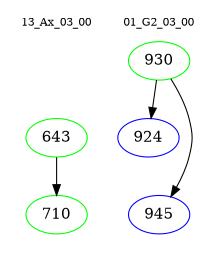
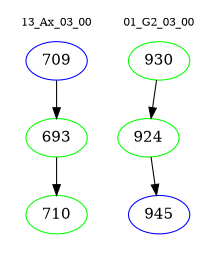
node "709": added
edge "930" -> "945": now "924" -> "945"
node "643": label "643" -> "693"
node "924": color blue -> green
